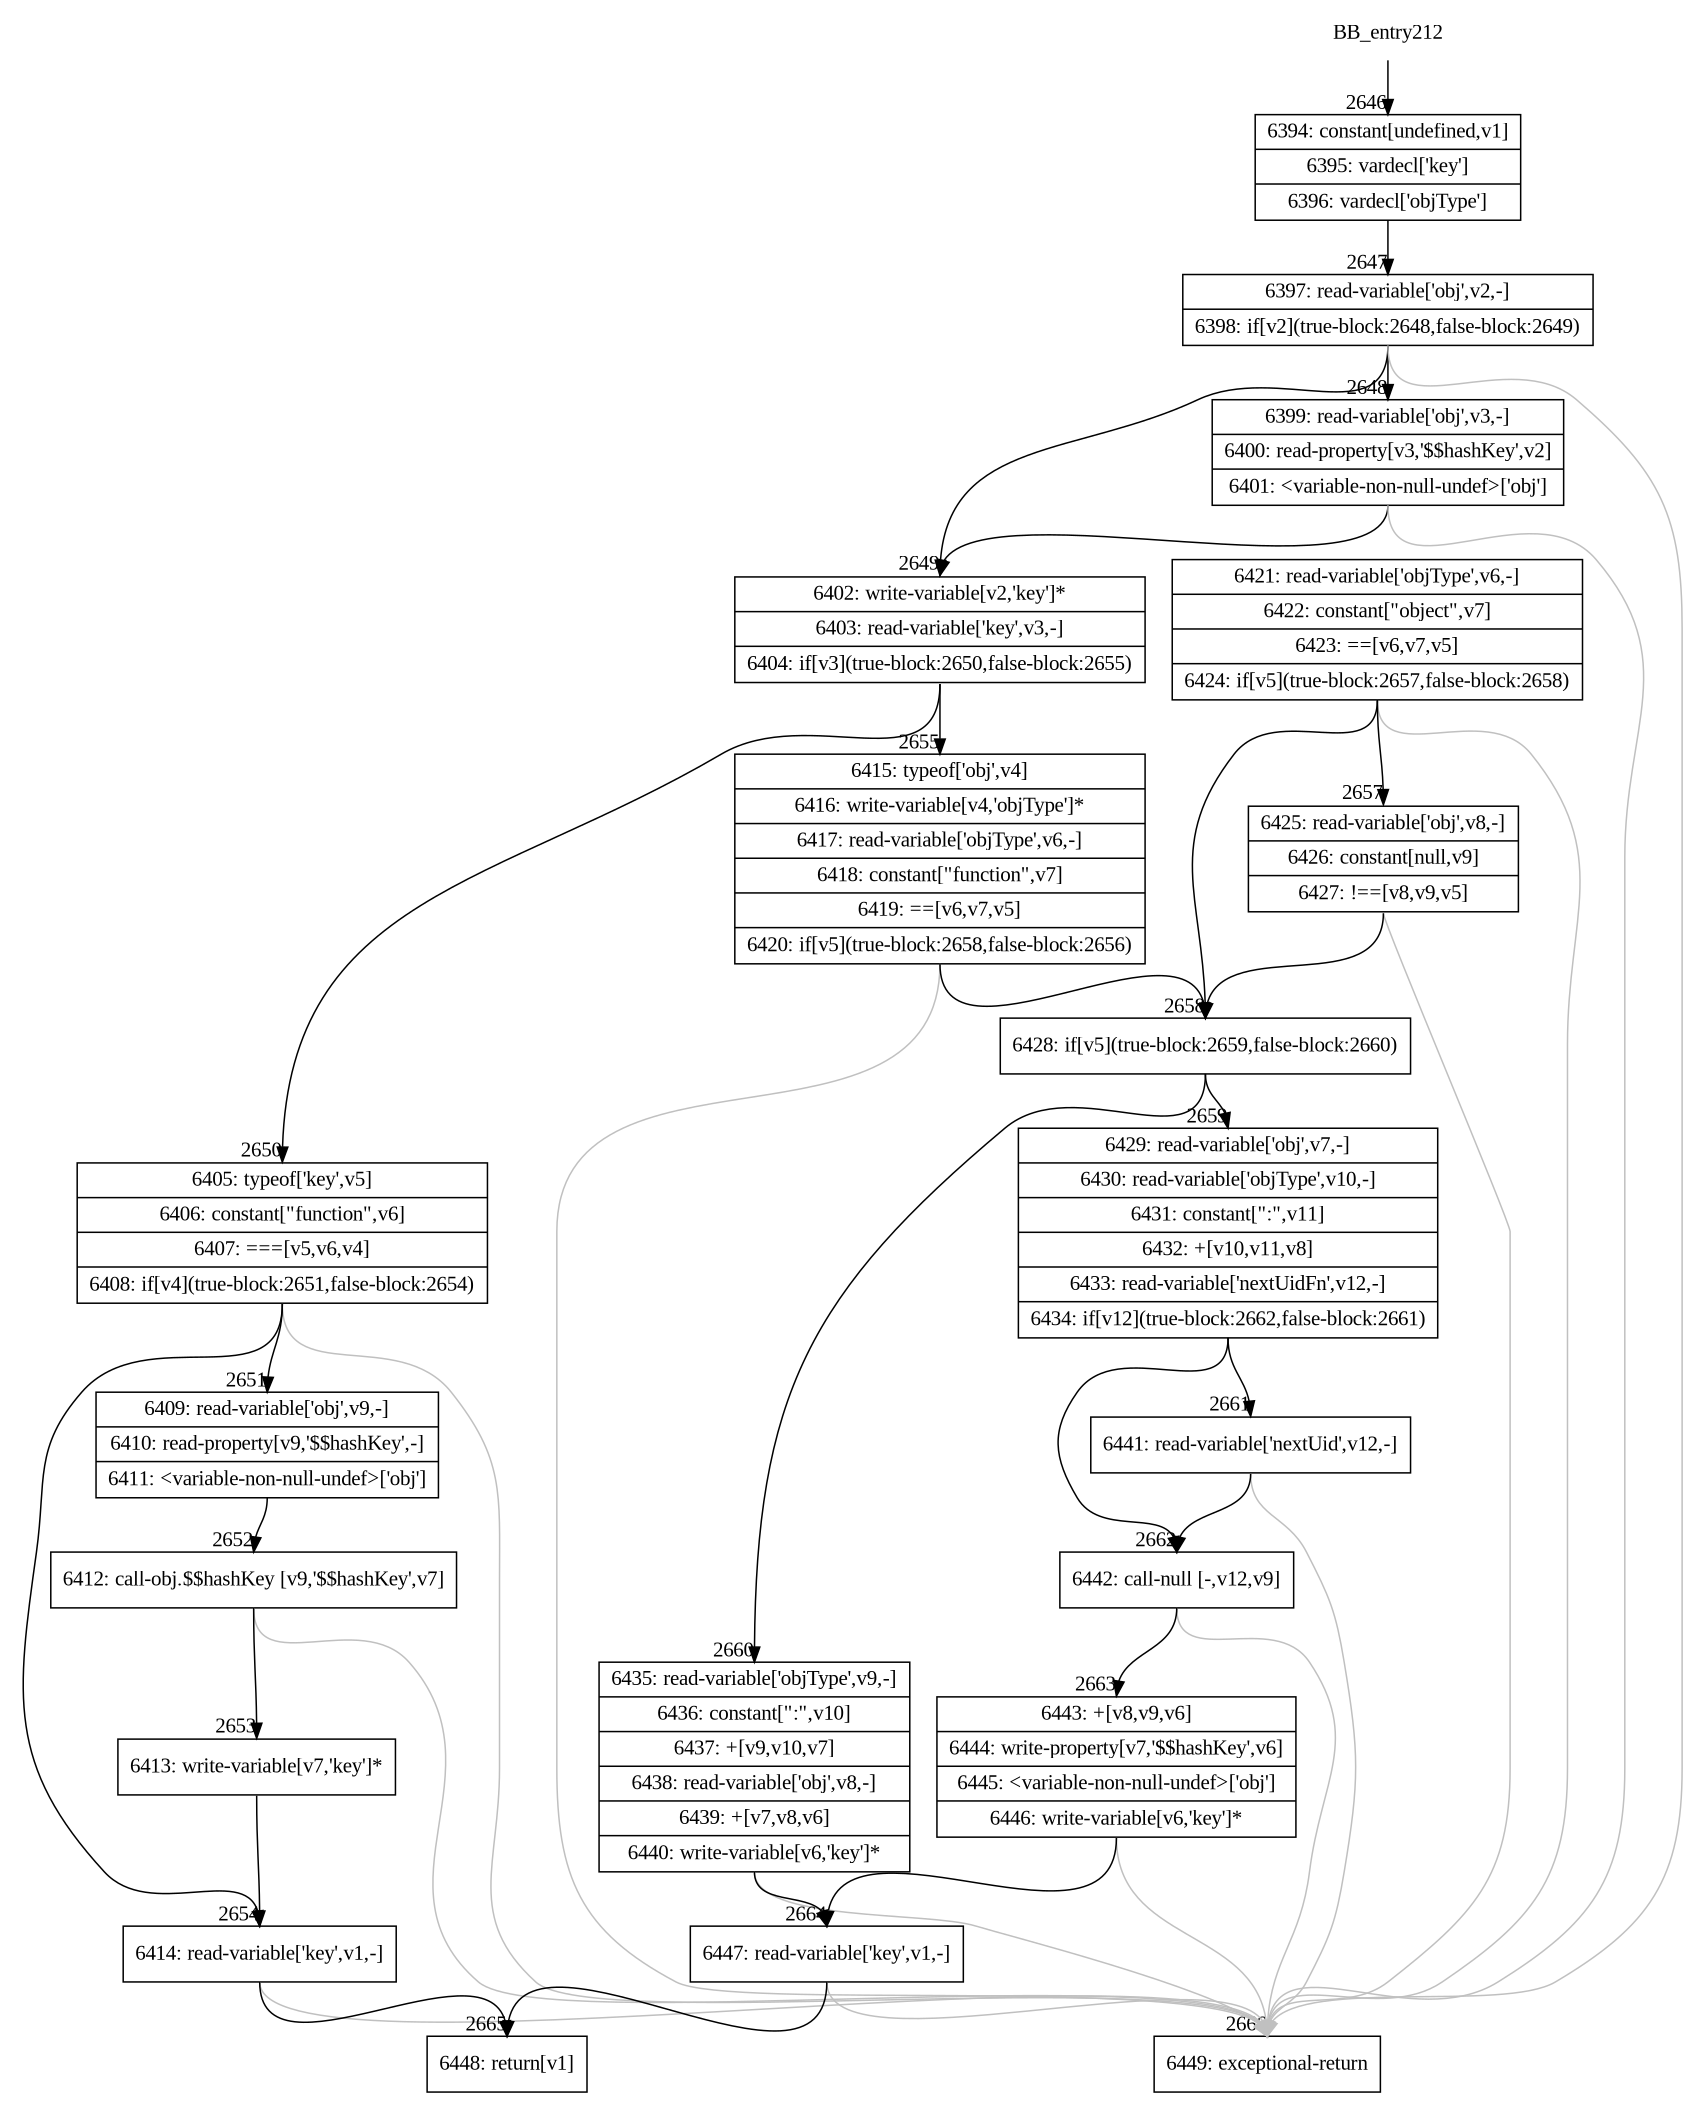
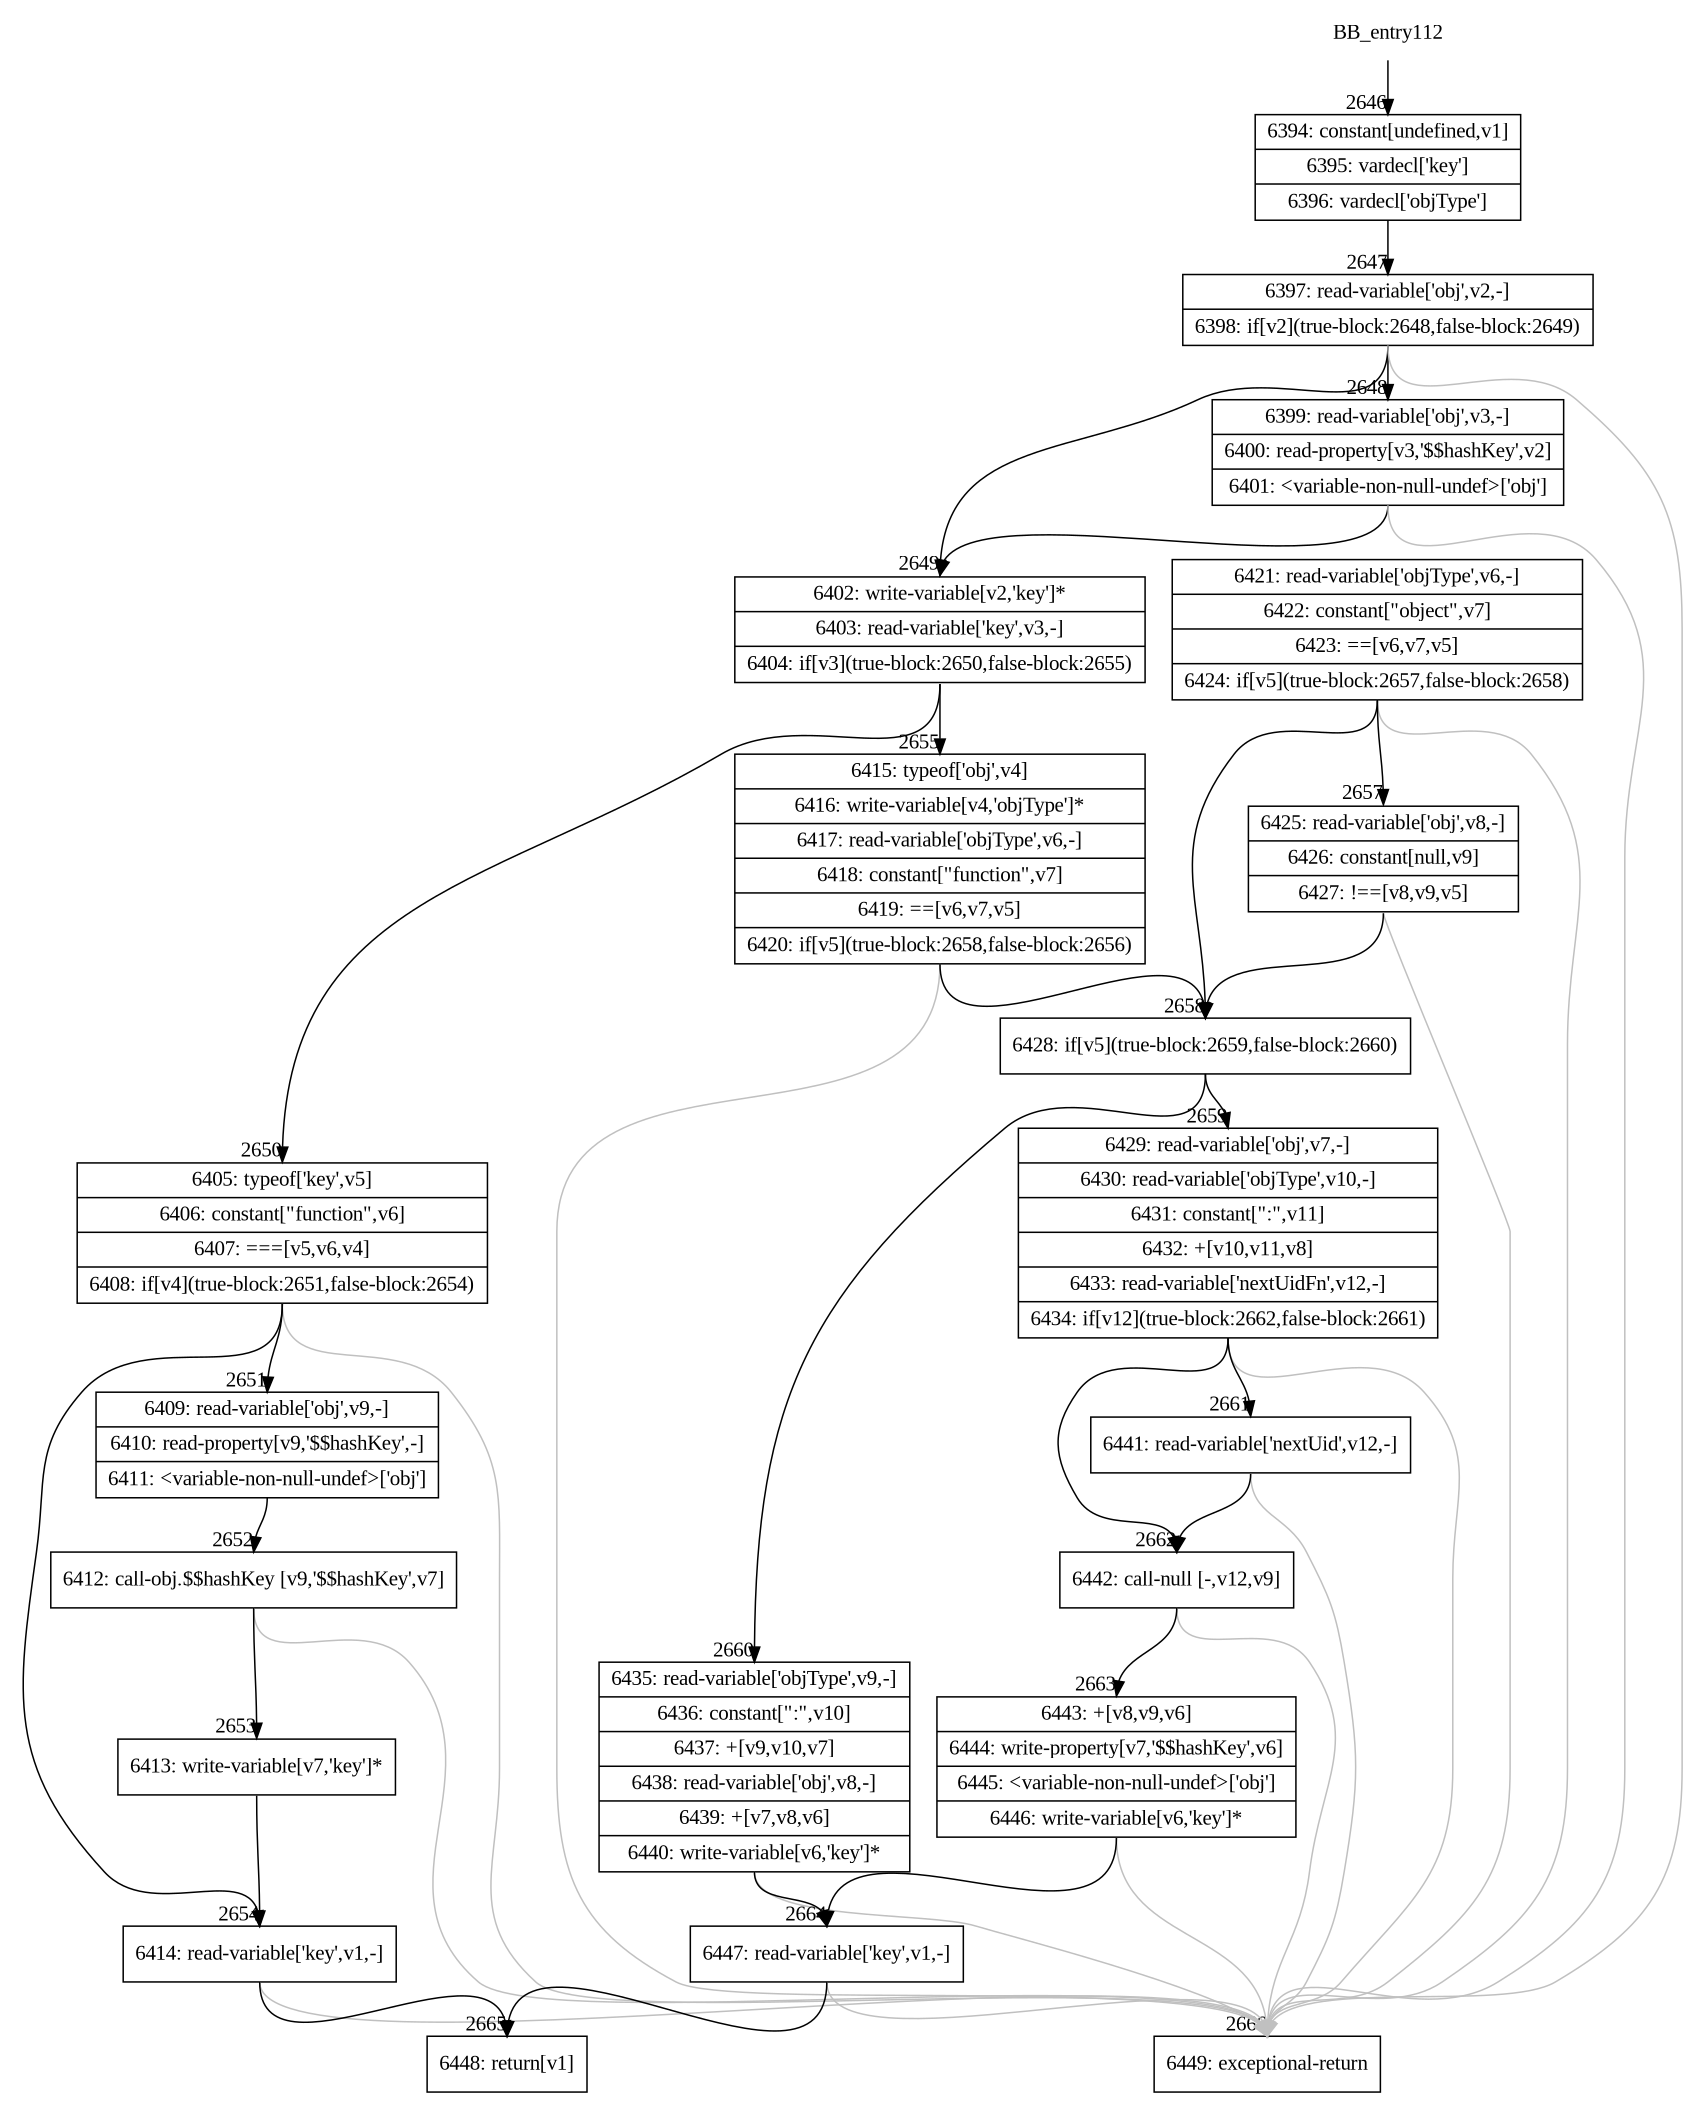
node "BB_entry212": label "BB_entry212" -> "BB_entry112"
edge "6429: read-variable['obj',v7,-]" -> "6449: exceptional-return": added
